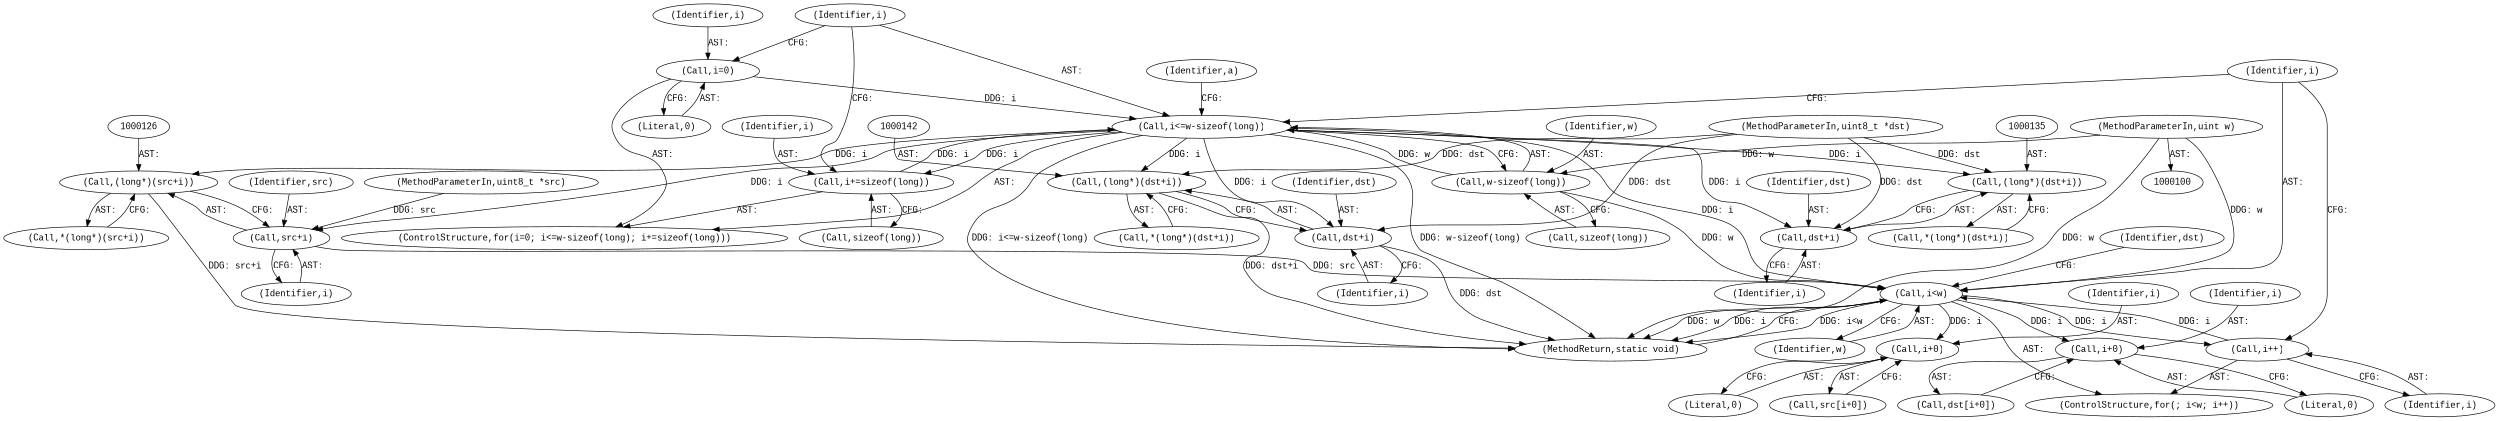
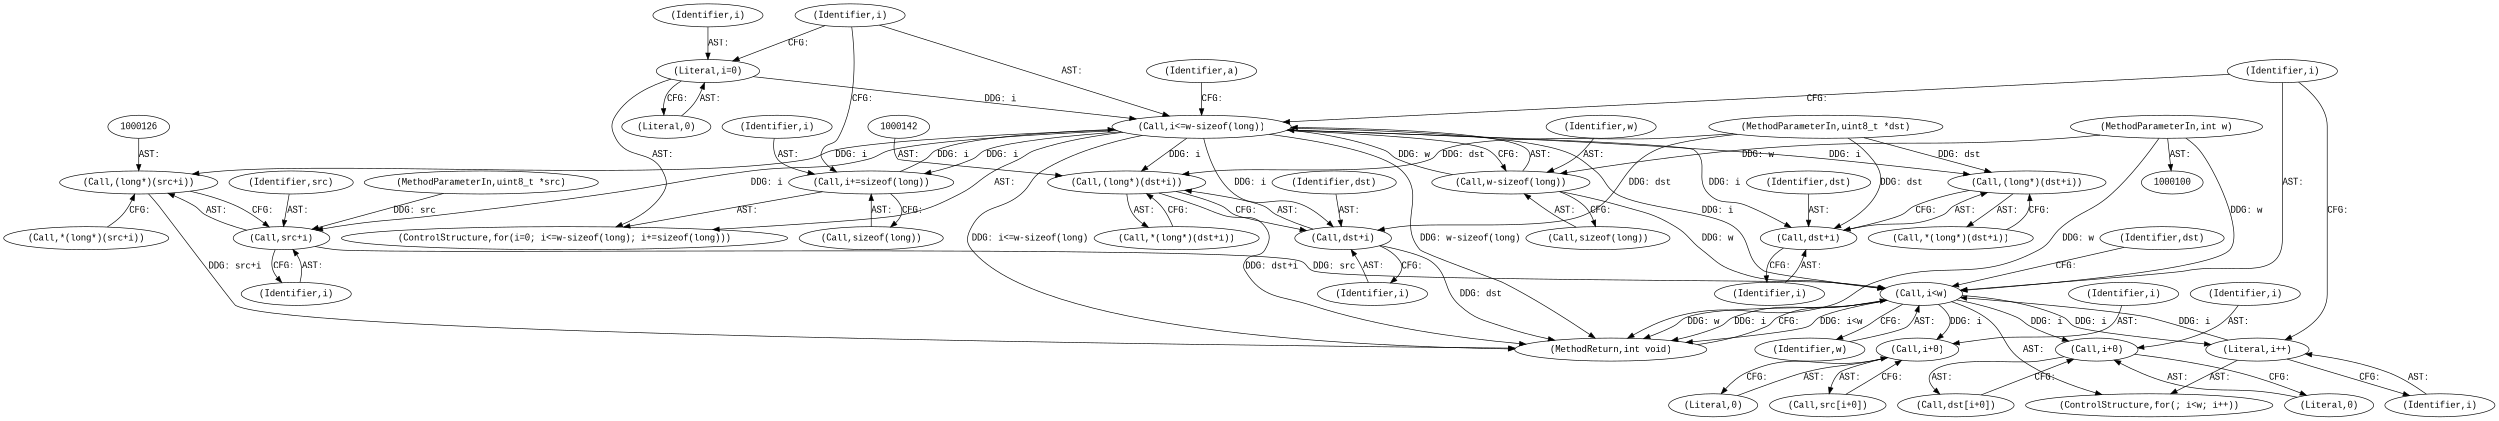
node "(Call,i=0)": label "(Call,i=0)" -> "(Literal,i=0)"
node "1000135": removed
node "(MethodParameterIn,uint w)": label "(MethodParameterIn,uint w)" -> "(MethodParameterIn,int w)"
edge "(Call,(long*)(src+i))" -> "(Call,*(long*)(src+i))": removed, label "AST:"
node "(MethodReturn,static void)": label "(MethodReturn,static void)" -> "(MethodReturn,int void)"
node "(Call,i++)": label "(Call,i++)" -> "(Literal,i++)"
